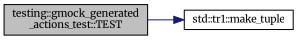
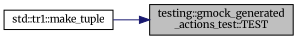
edge "testing::gmock_generated _actions_test::TEST" -> "std::tr1::make_tuple": reversed
